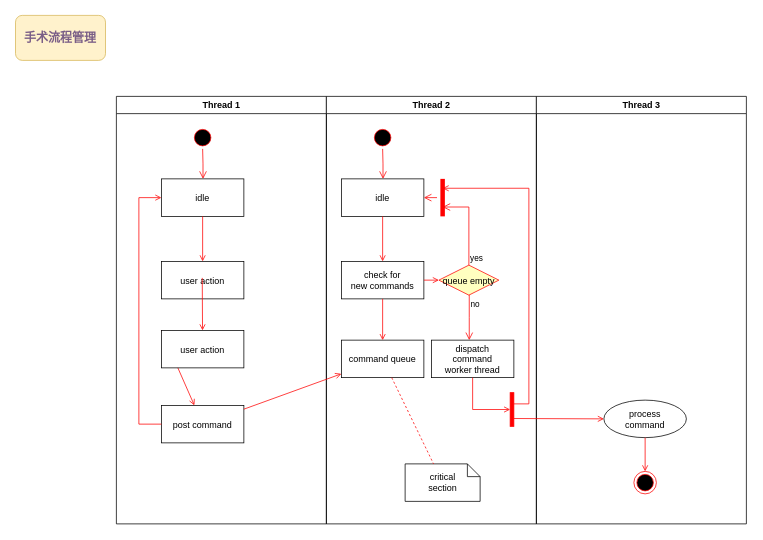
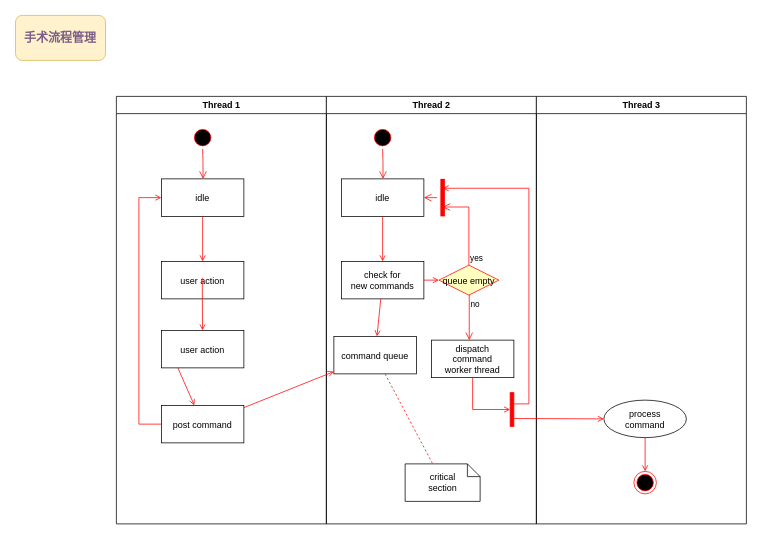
node "command queue": moved (383, 359) -> (375, 355)
